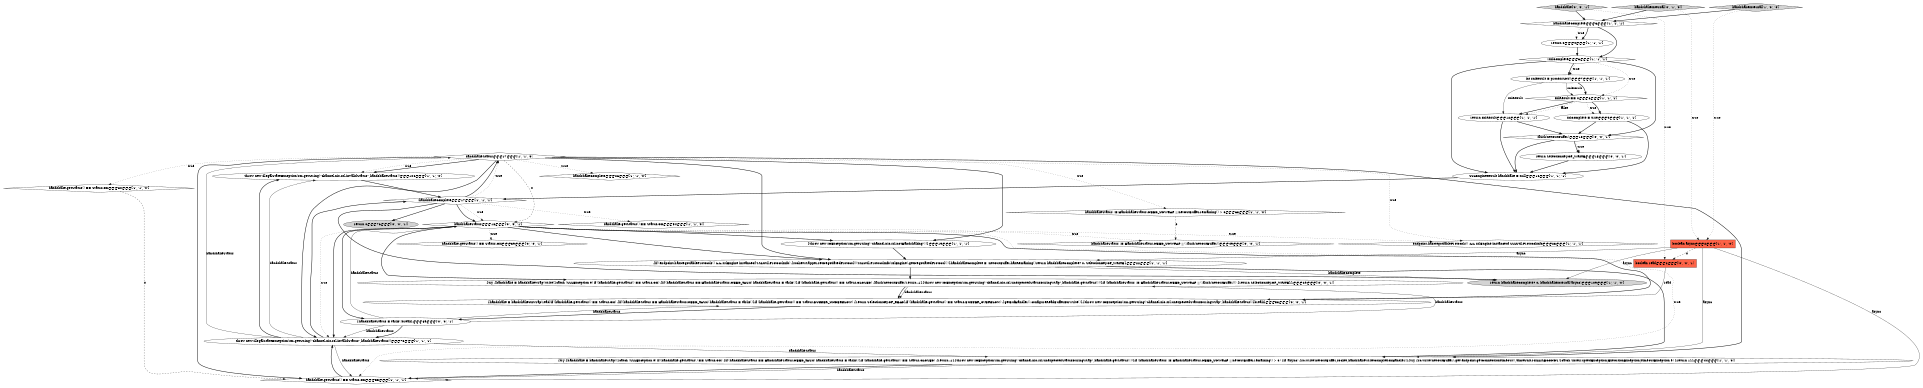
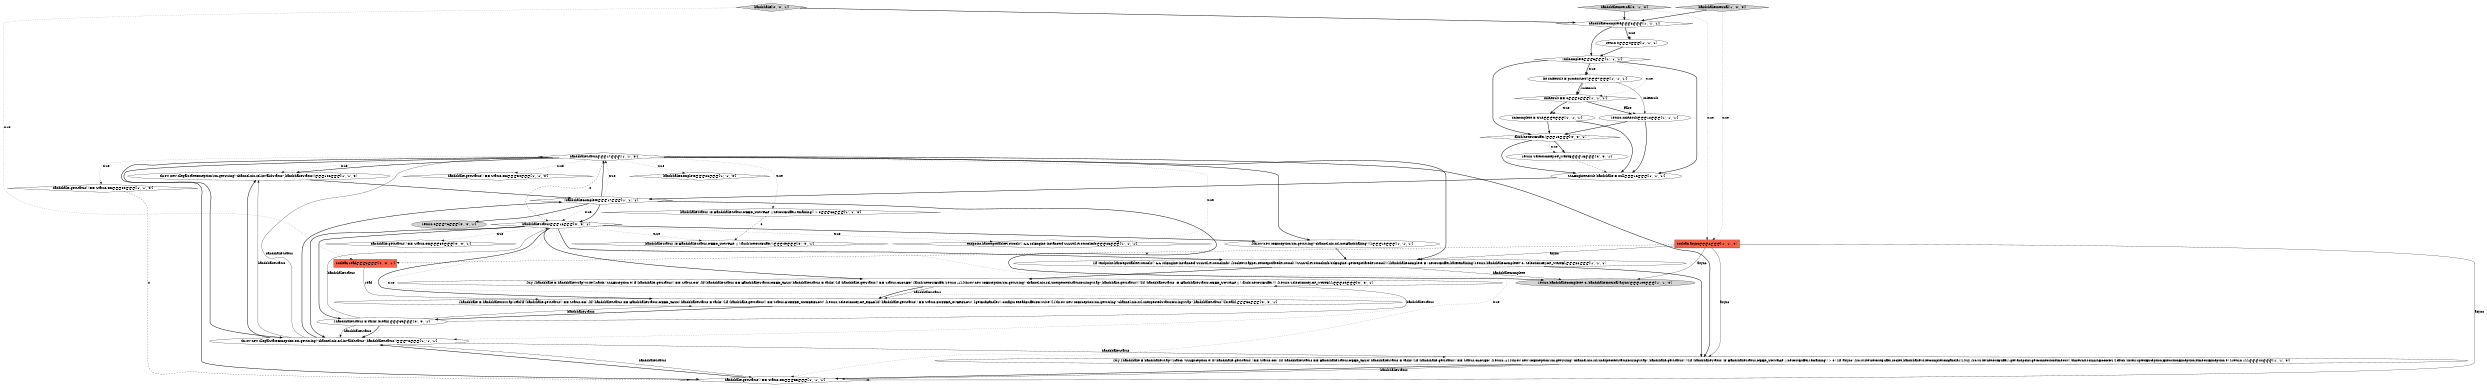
edge "return SelectionKey.OP_WRITE@@@15@@@['0', '0', '1']" -> "SSLEngineResult handshake = null@@@16@@@['1', '1', '1']": style bold -> dashed
edge "!handshakeComplete@@@17@@@['1', '1', '1']" -> "handshake.getStatus() == Status.OK@@@54@@@['1', '1', '0']": now "handshakeStatus@@@17@@@['1', '1', '0']" -> "handshake.getStatus() == Status.OK@@@54@@@['1', '1', '0']"
